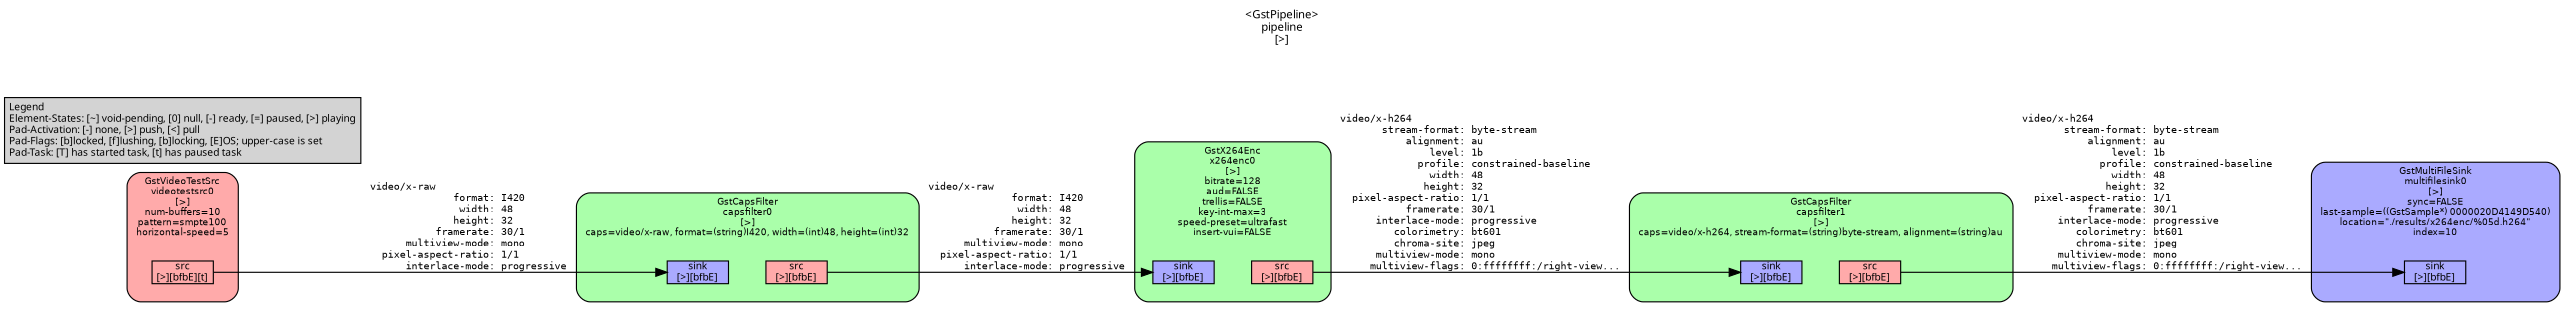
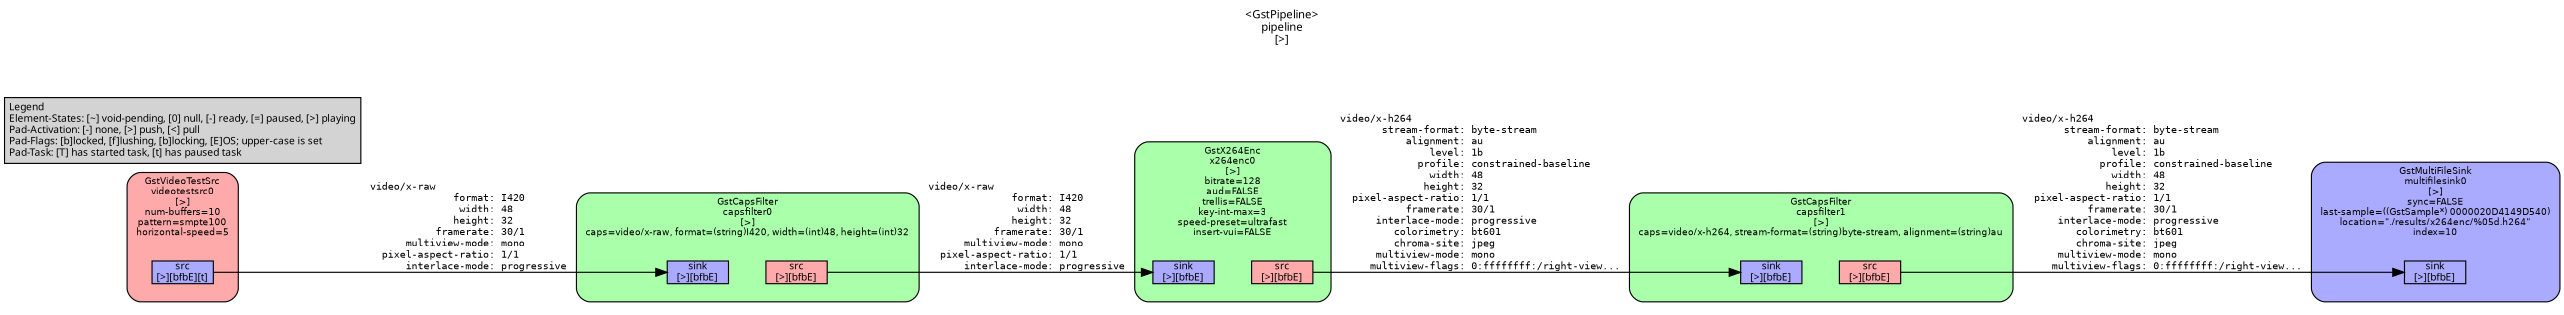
node "src [>][bfbE][t]": fillcolor #ffaaaa -> #aaaaff
